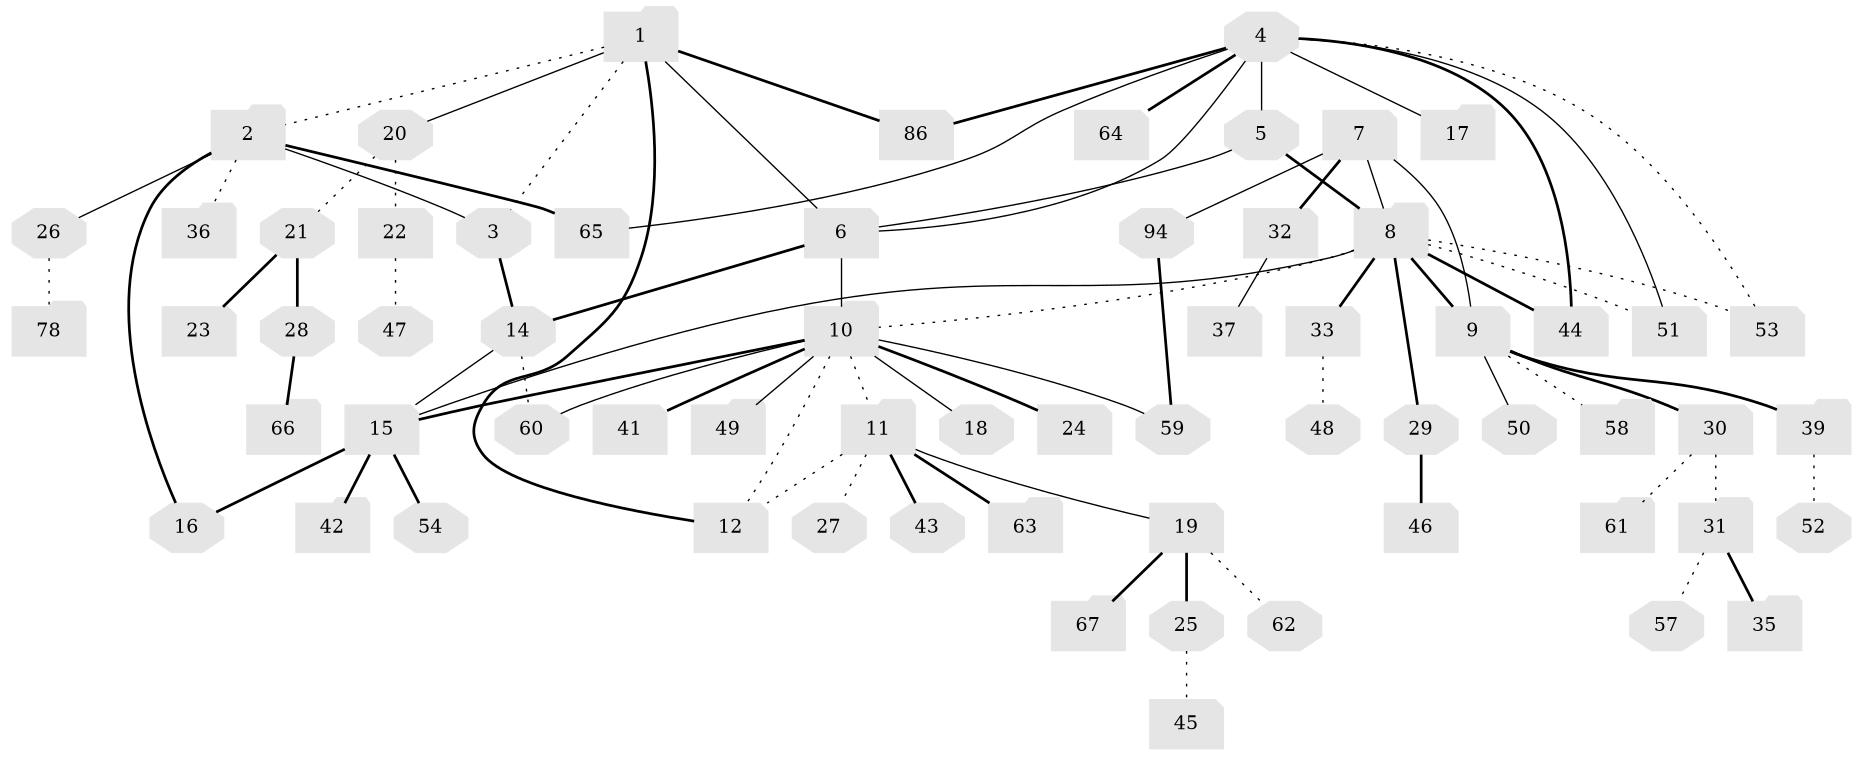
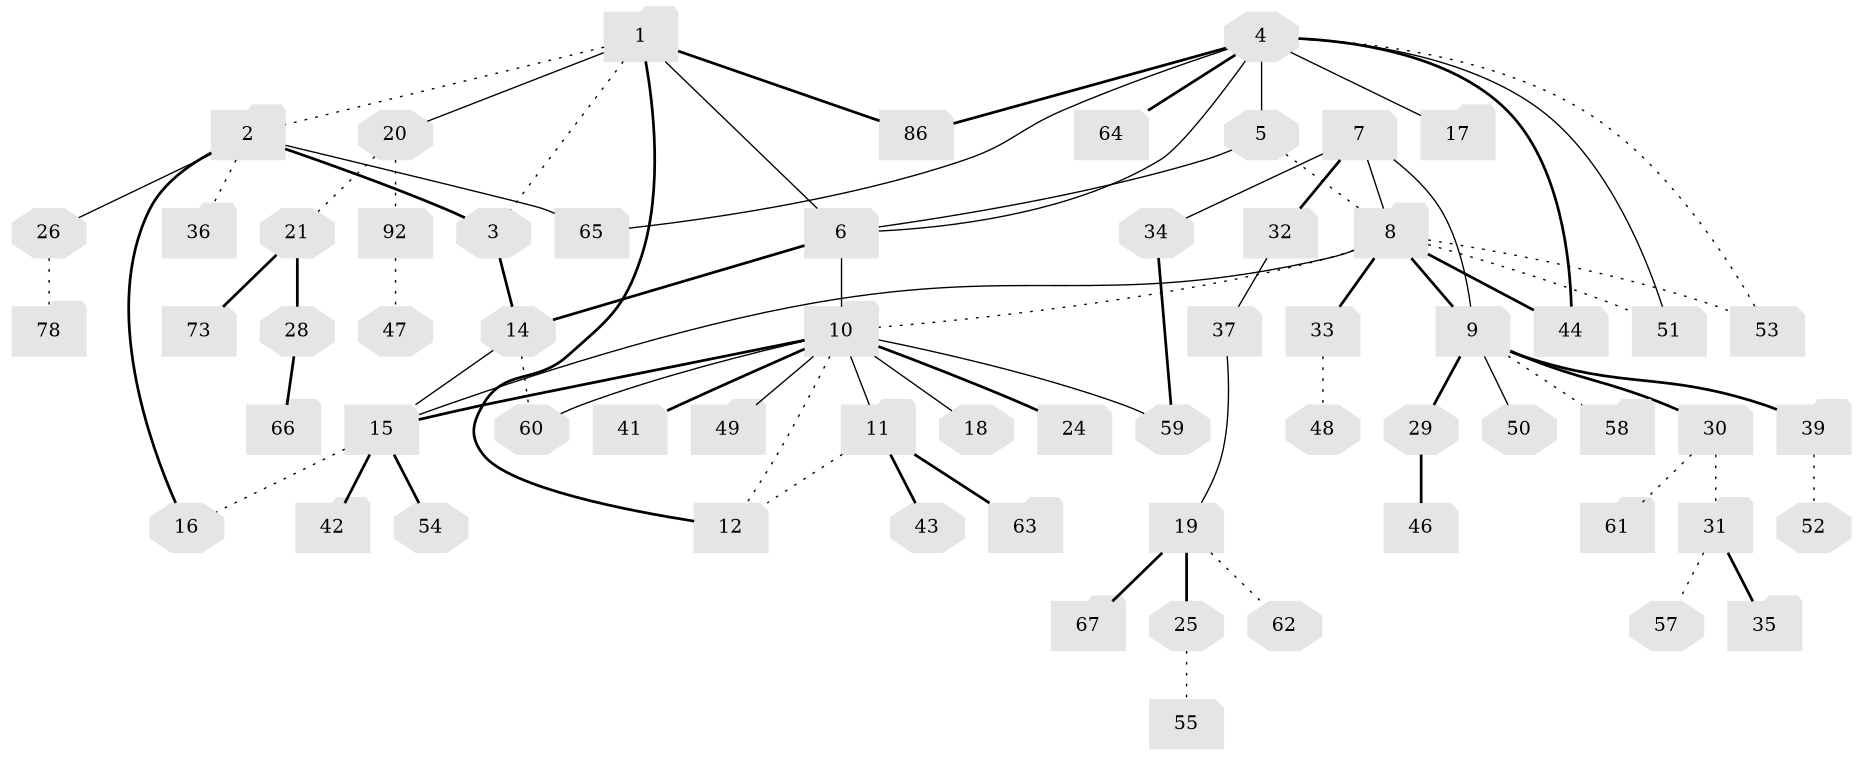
edge "5" -- "8": style bold -> dotted
edge "2" -- "65": style bold -> solid
edge "2" -- "3": style solid -> bold
node "22": label "22" -> "92"
node "94": label "94" -> "34"
node "23": label "23" -> "73"
edge "8" -- "29": now "9" -- "29"
edge "10" -- "11": style dotted -> solid
edge "15" -- "16": style bold -> dotted
edge "11" -- "19": now "37" -- "19"
node "27": removed
node "45": label "45" -> "55"
